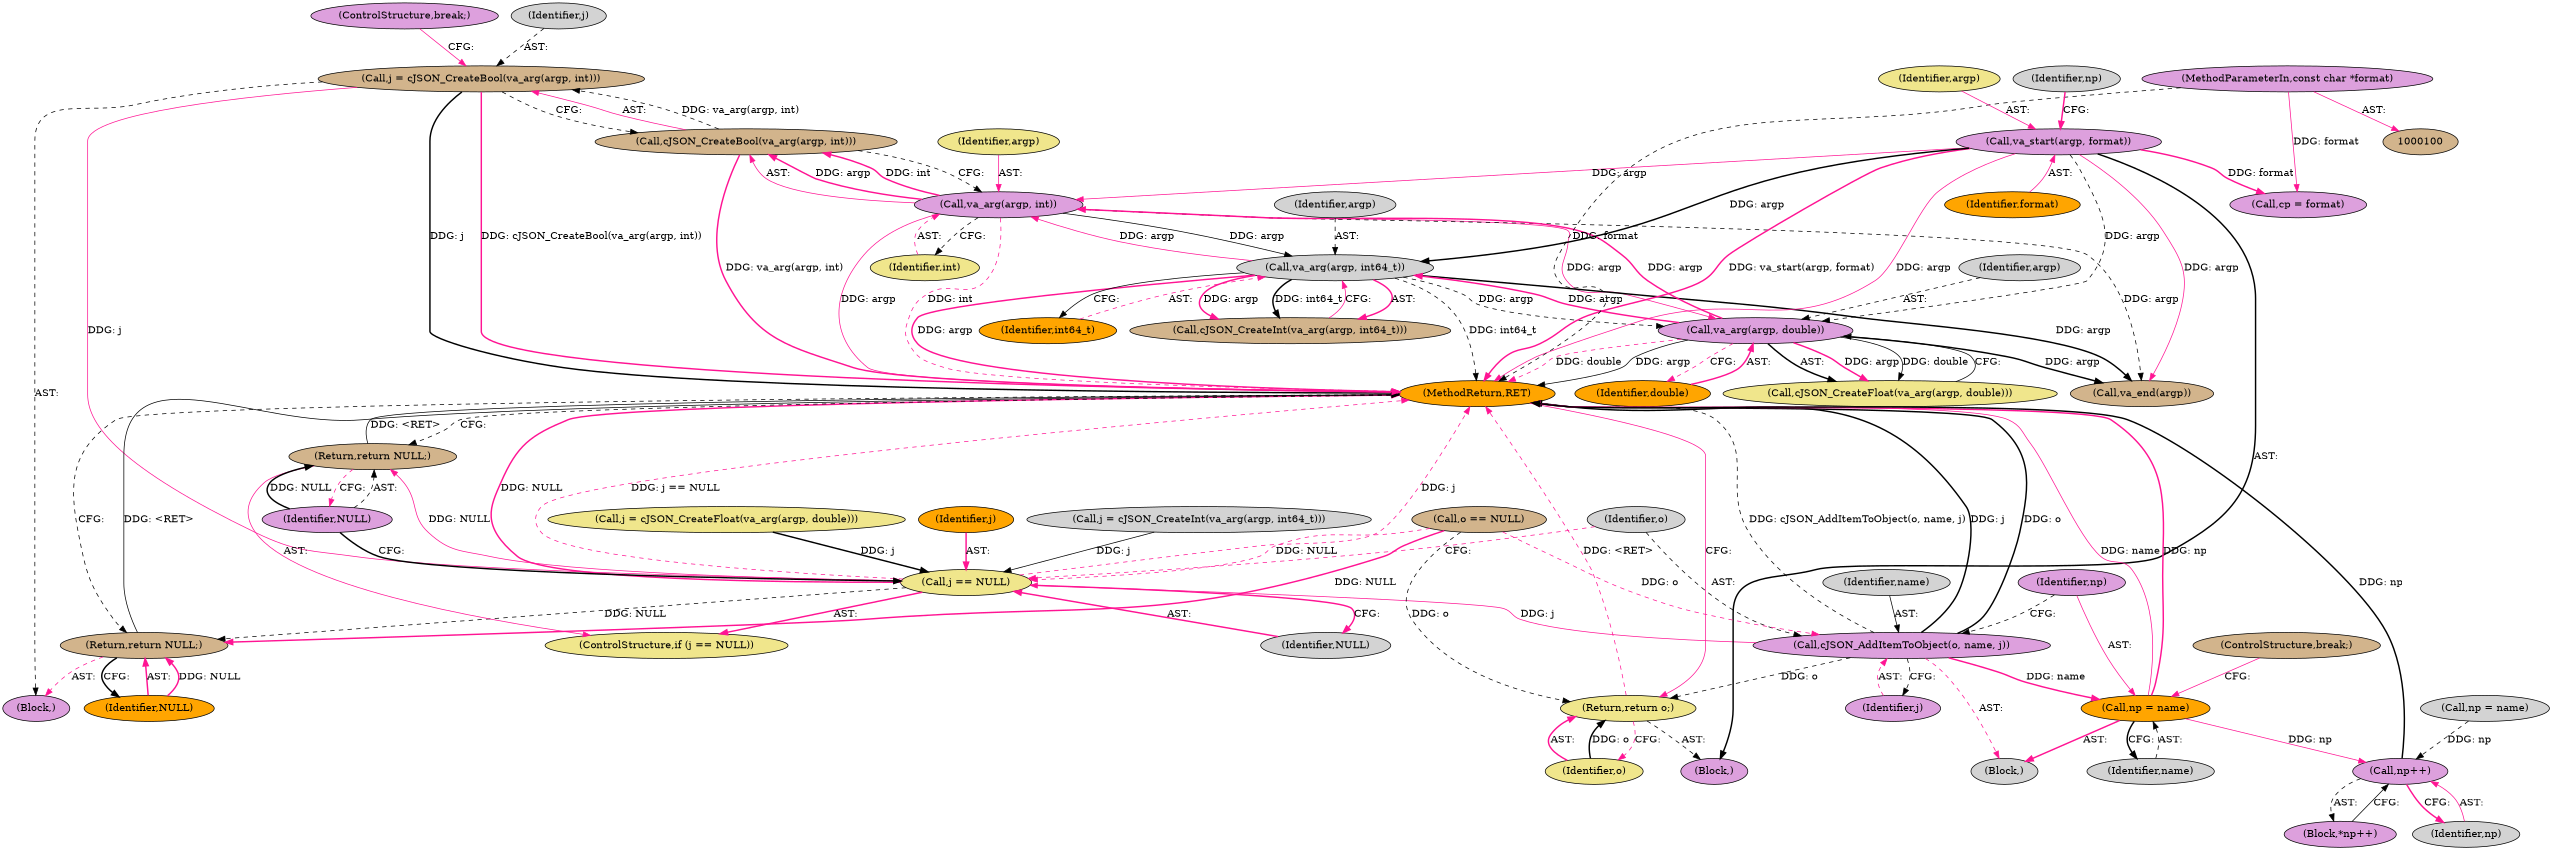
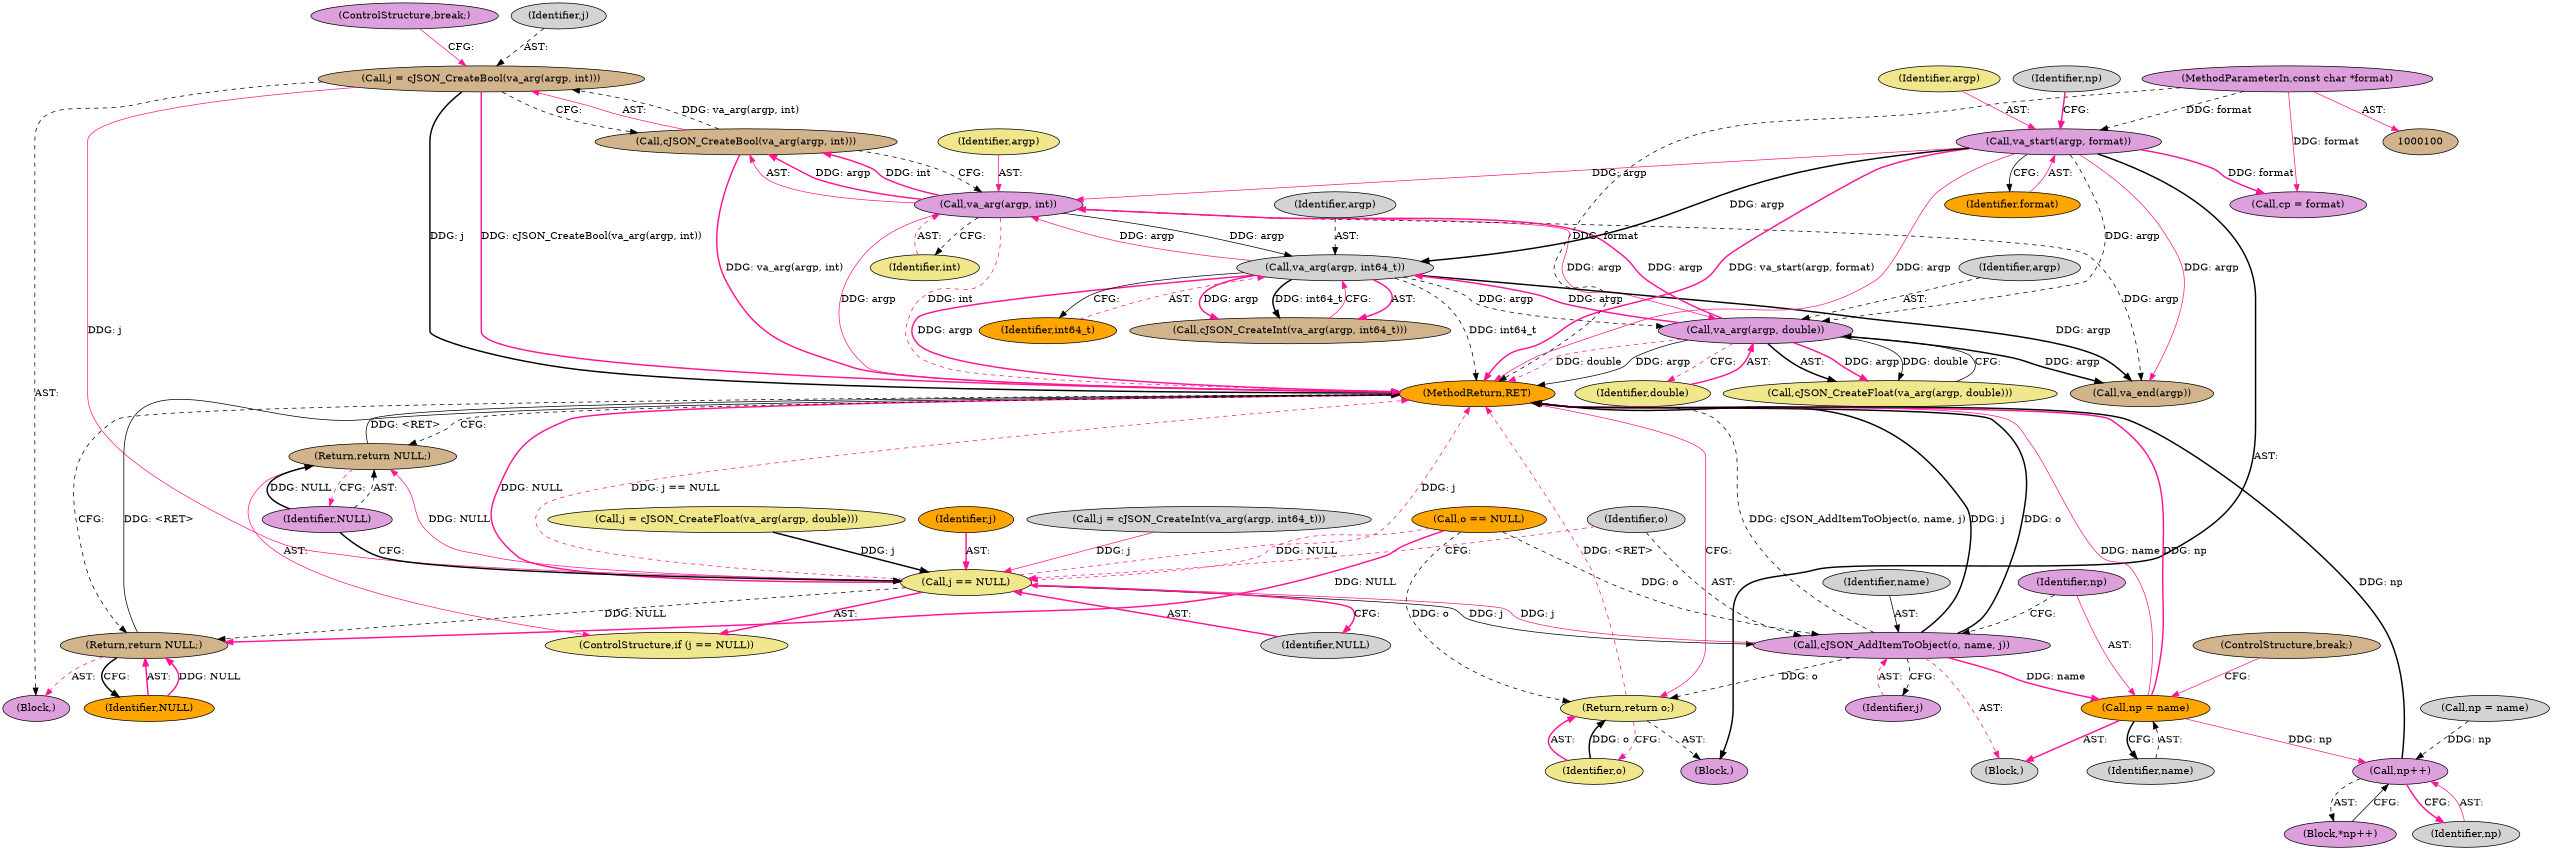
edge "(MethodParameterIn,const char *format)" -> "(Call,va_start(argp, format))": added, label "DDG: format"
edge "(Call,va_start(argp, format))" -> "(Identifier,format)": added, label "CFG:"
node "(Identifier,double)": fillcolor orange -> khaki
node "(Call,o == NULL)": fillcolor tan -> orange
edge "(Call,j = cJSON_CreateInt(va_arg(argp, int64_t)))" -> "(Call,j == NULL)": color black -> deeppink
edge "(Call,o == NULL)" -> "(Call,cJSON_AddItemToObject(o, name, j))": color deeppink -> black
edge "(Call,j == NULL)" -> "(Call,cJSON_AddItemToObject(o, name, j))": added, label "DDG: j"
